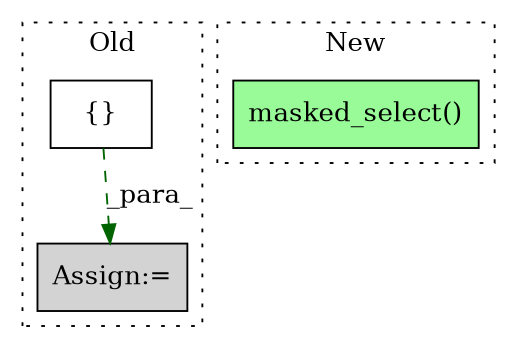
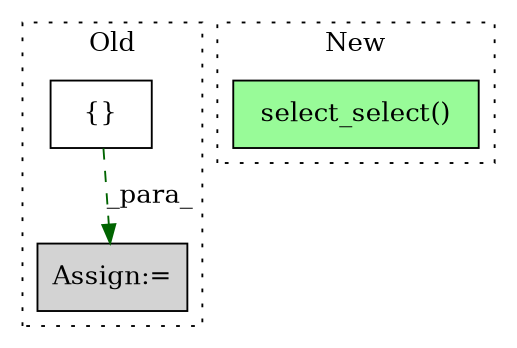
node "masked_select()": label "masked_select()" -> "select_select()"
